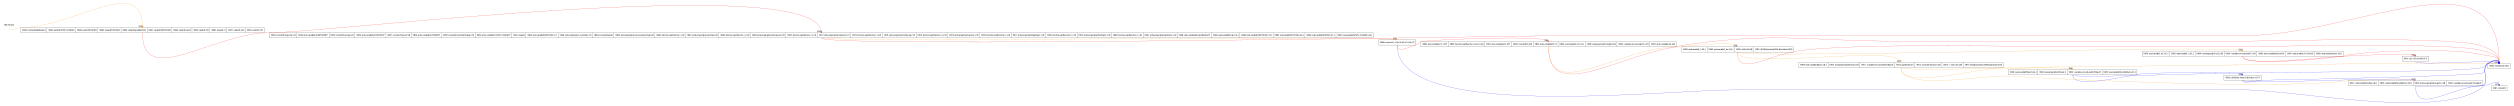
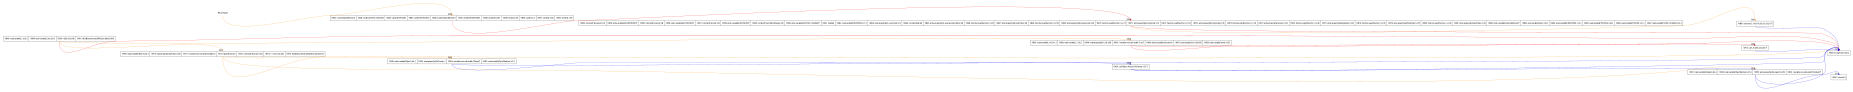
node "10889: write-variable[v17,'_ref']*": removed
